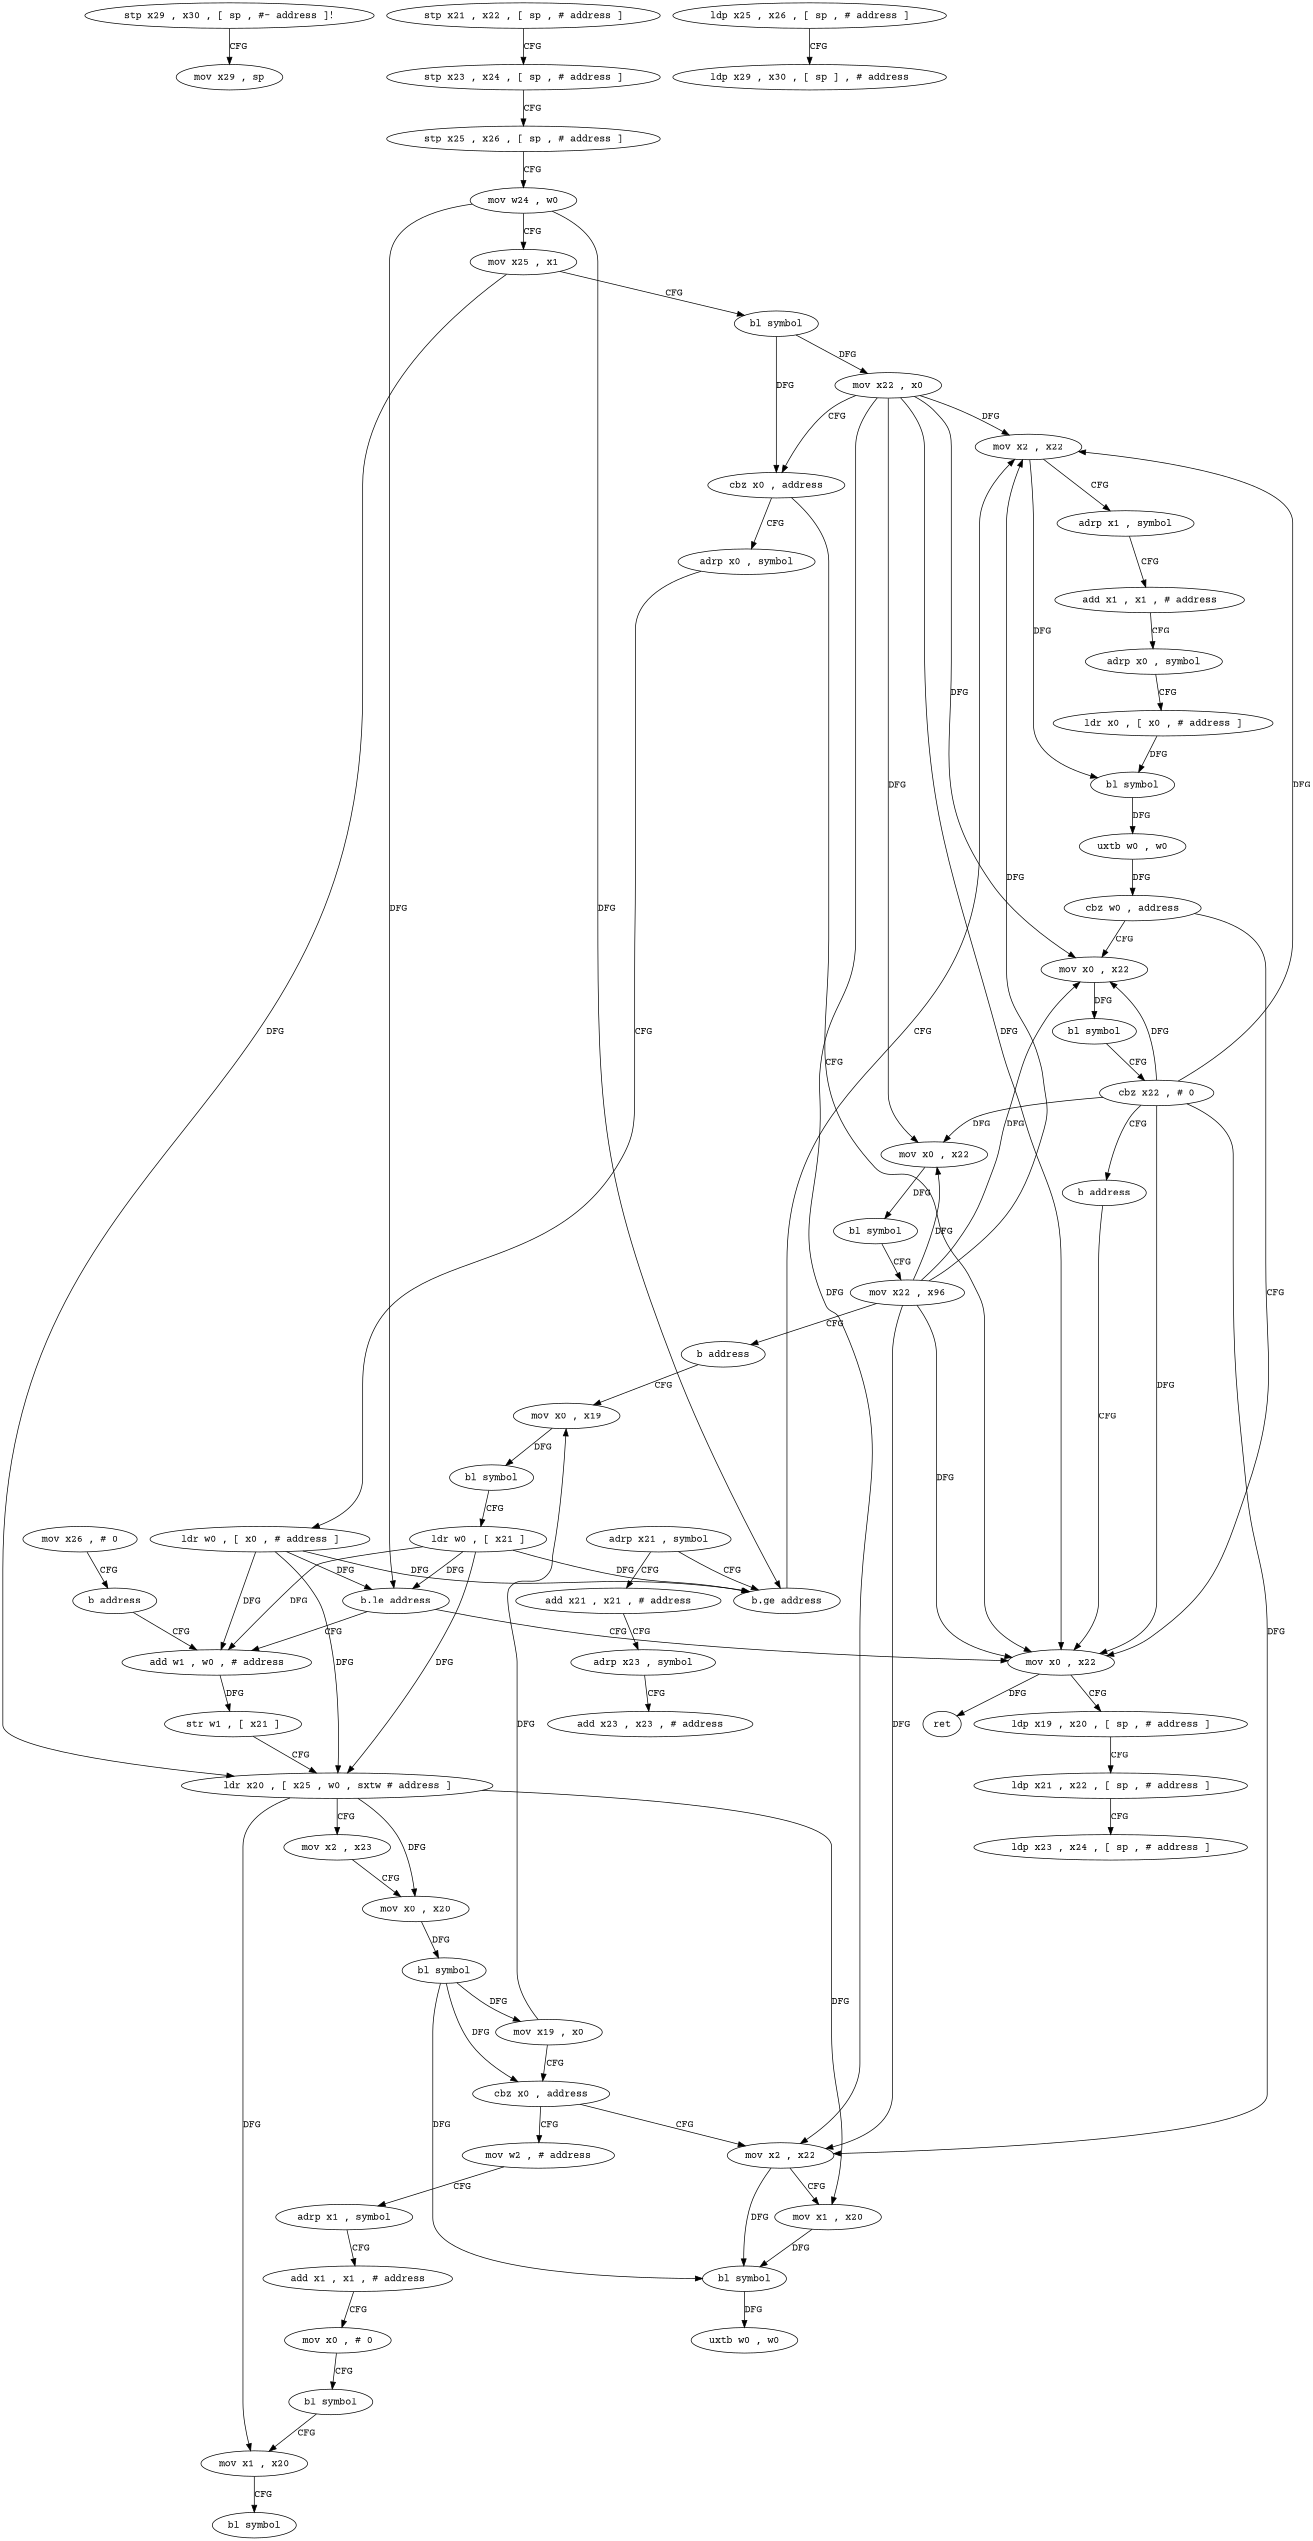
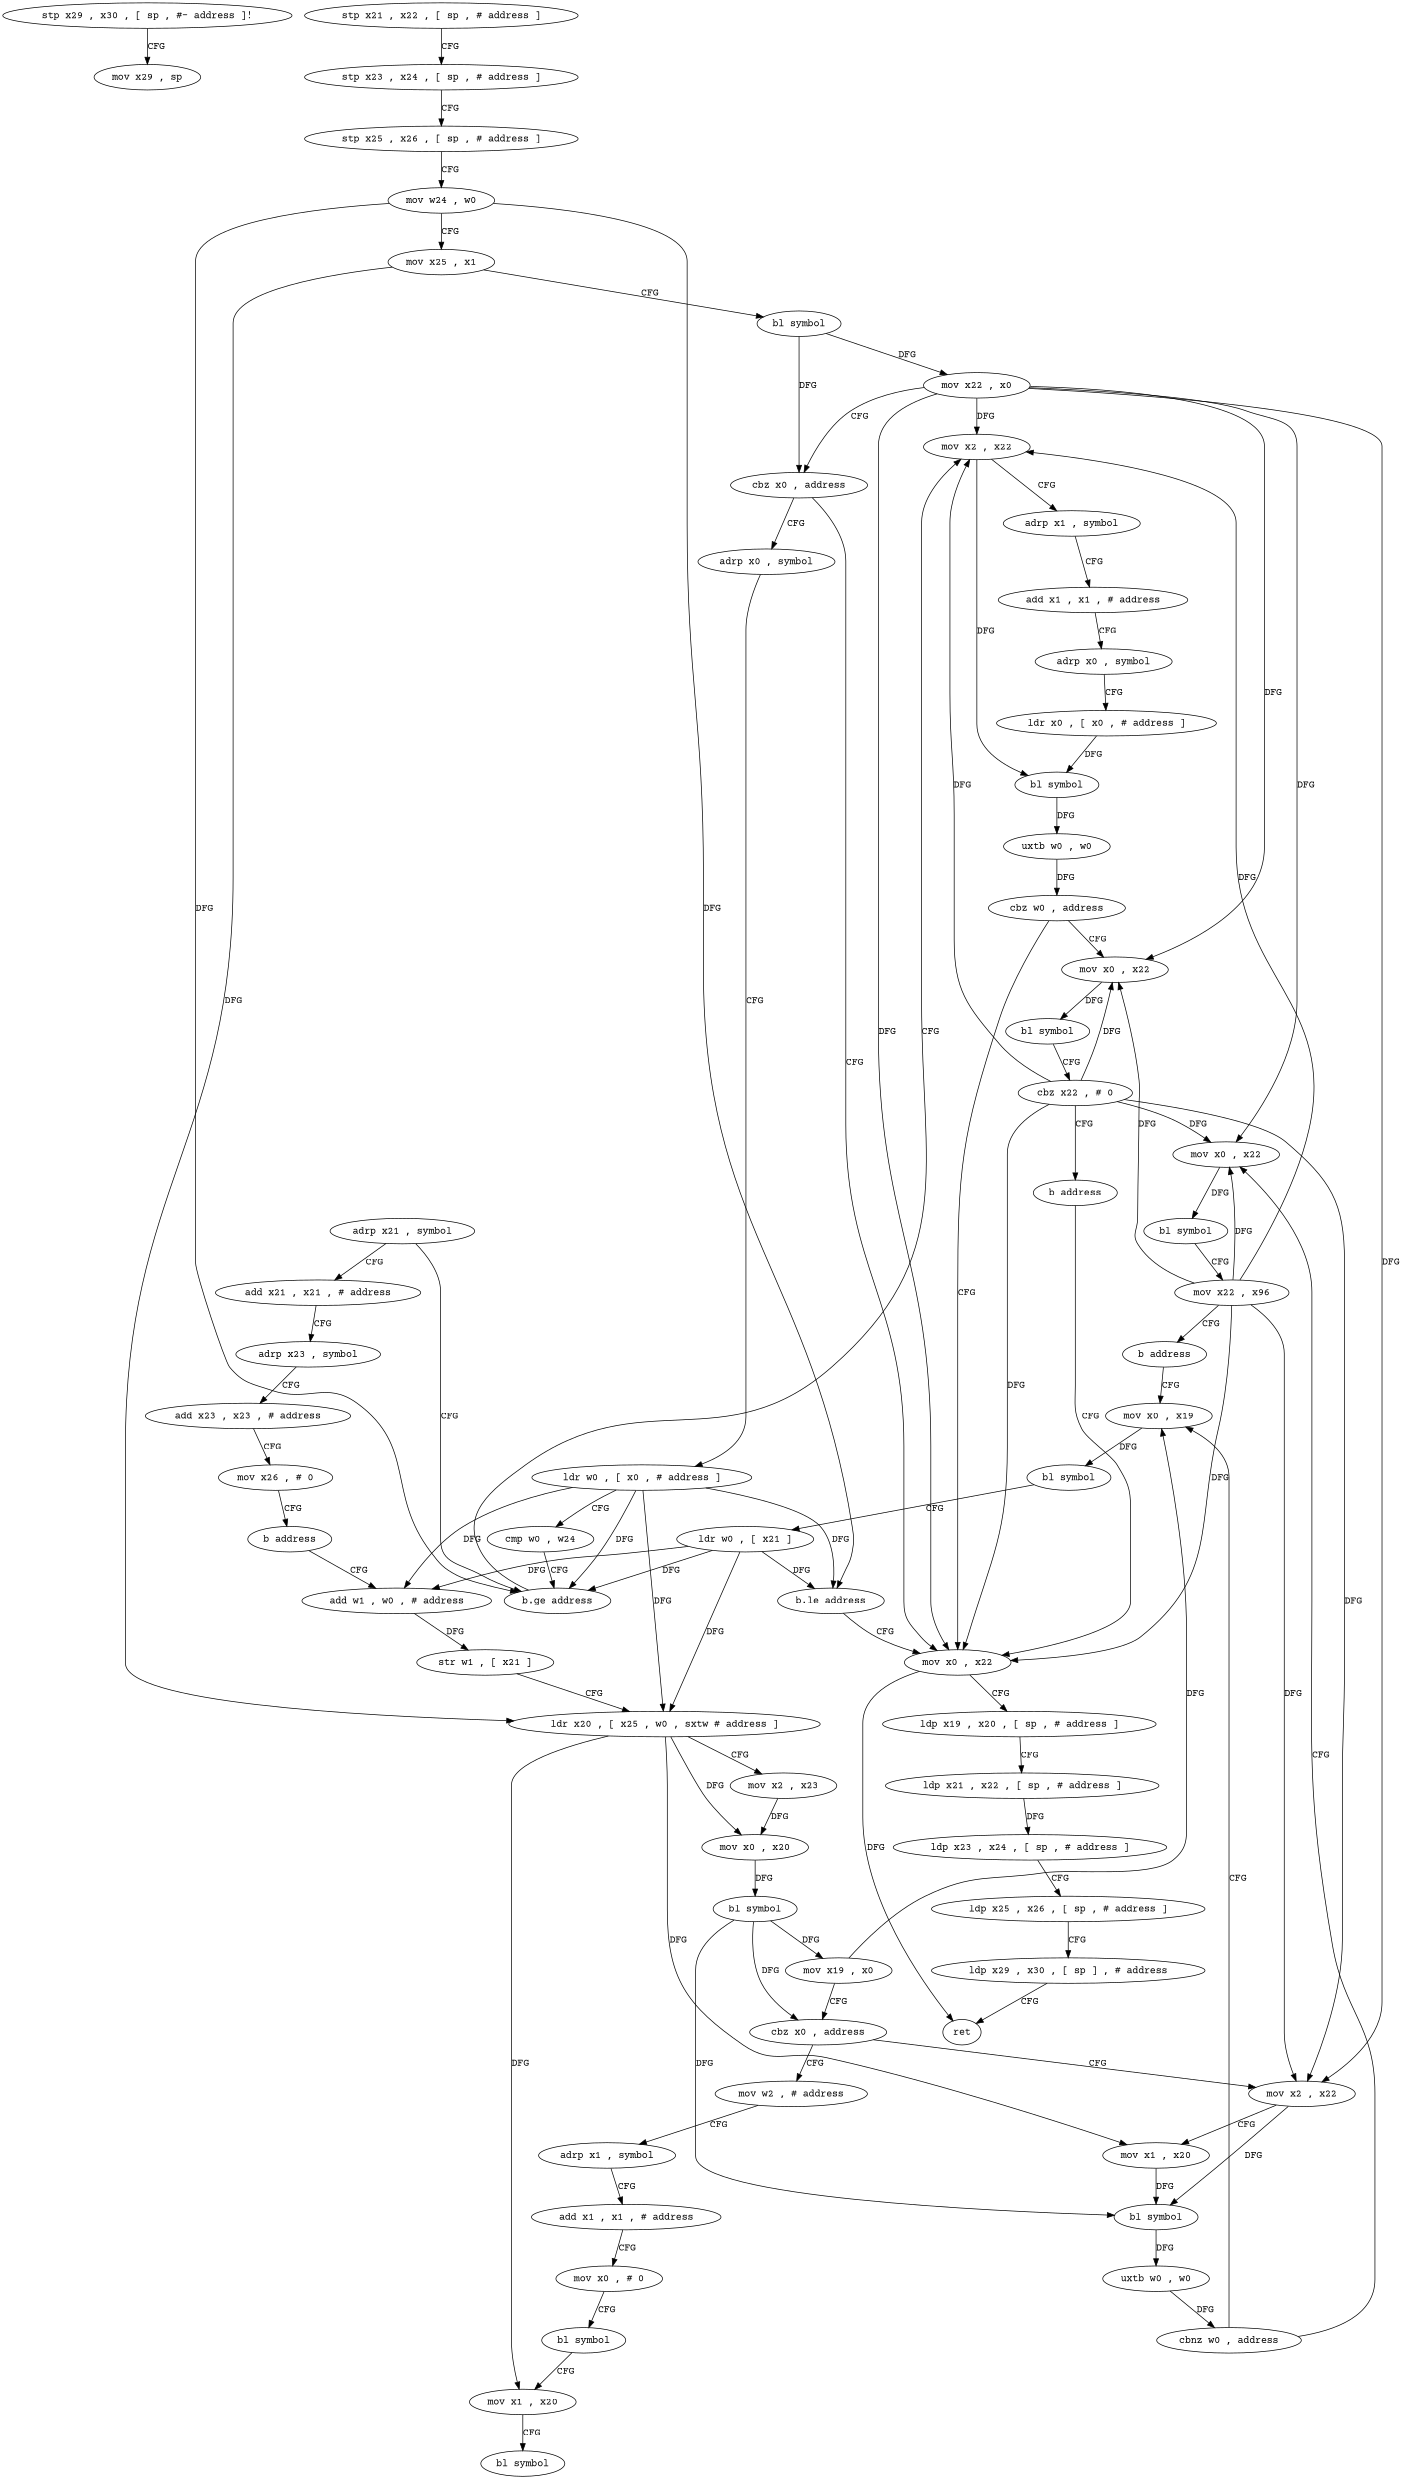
edge "add x23 , x23 , # address" -> "mov x26 , # 0": added, label "CFG"
node "cmp w0 , w24": added
edge "b.le address" -> "add w1 , w0 , # address": removed, label "CFG"
edge "ldp x21 , x22 , [ sp , # address ]" -> "ldp x23 , x24 , [ sp , # address ]": label "CFG" -> "DFG"
edge "ldp x23 , x24 , [ sp , # address ]" -> "ldp x25 , x26 , [ sp , # address ]": added, label "CFG"
edge "mov x2 , x23" -> "mov x0 , x20": label "CFG" -> "DFG"
edge "ldp x29 , x30 , [ sp ] , # address" -> "ret": added, label "CFG"
node "cbnz w0 , address": added
